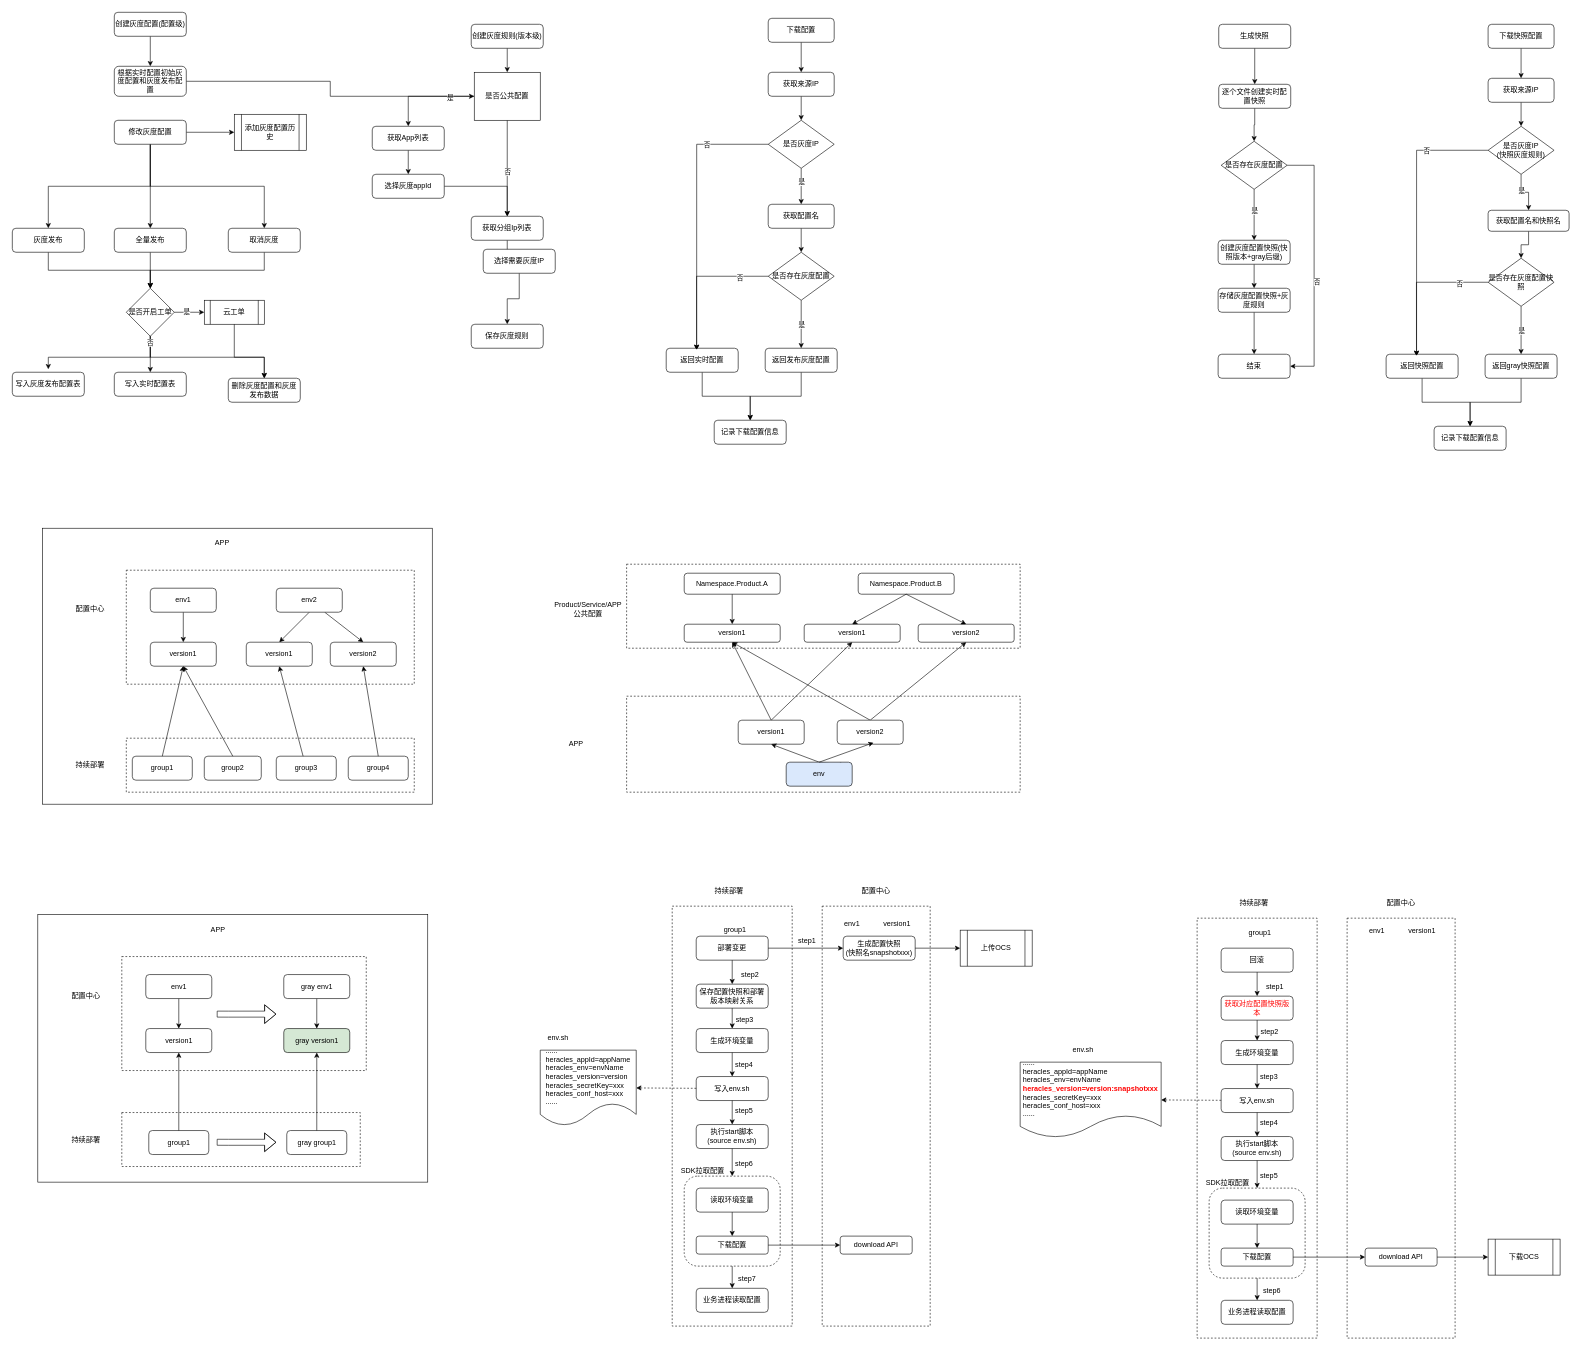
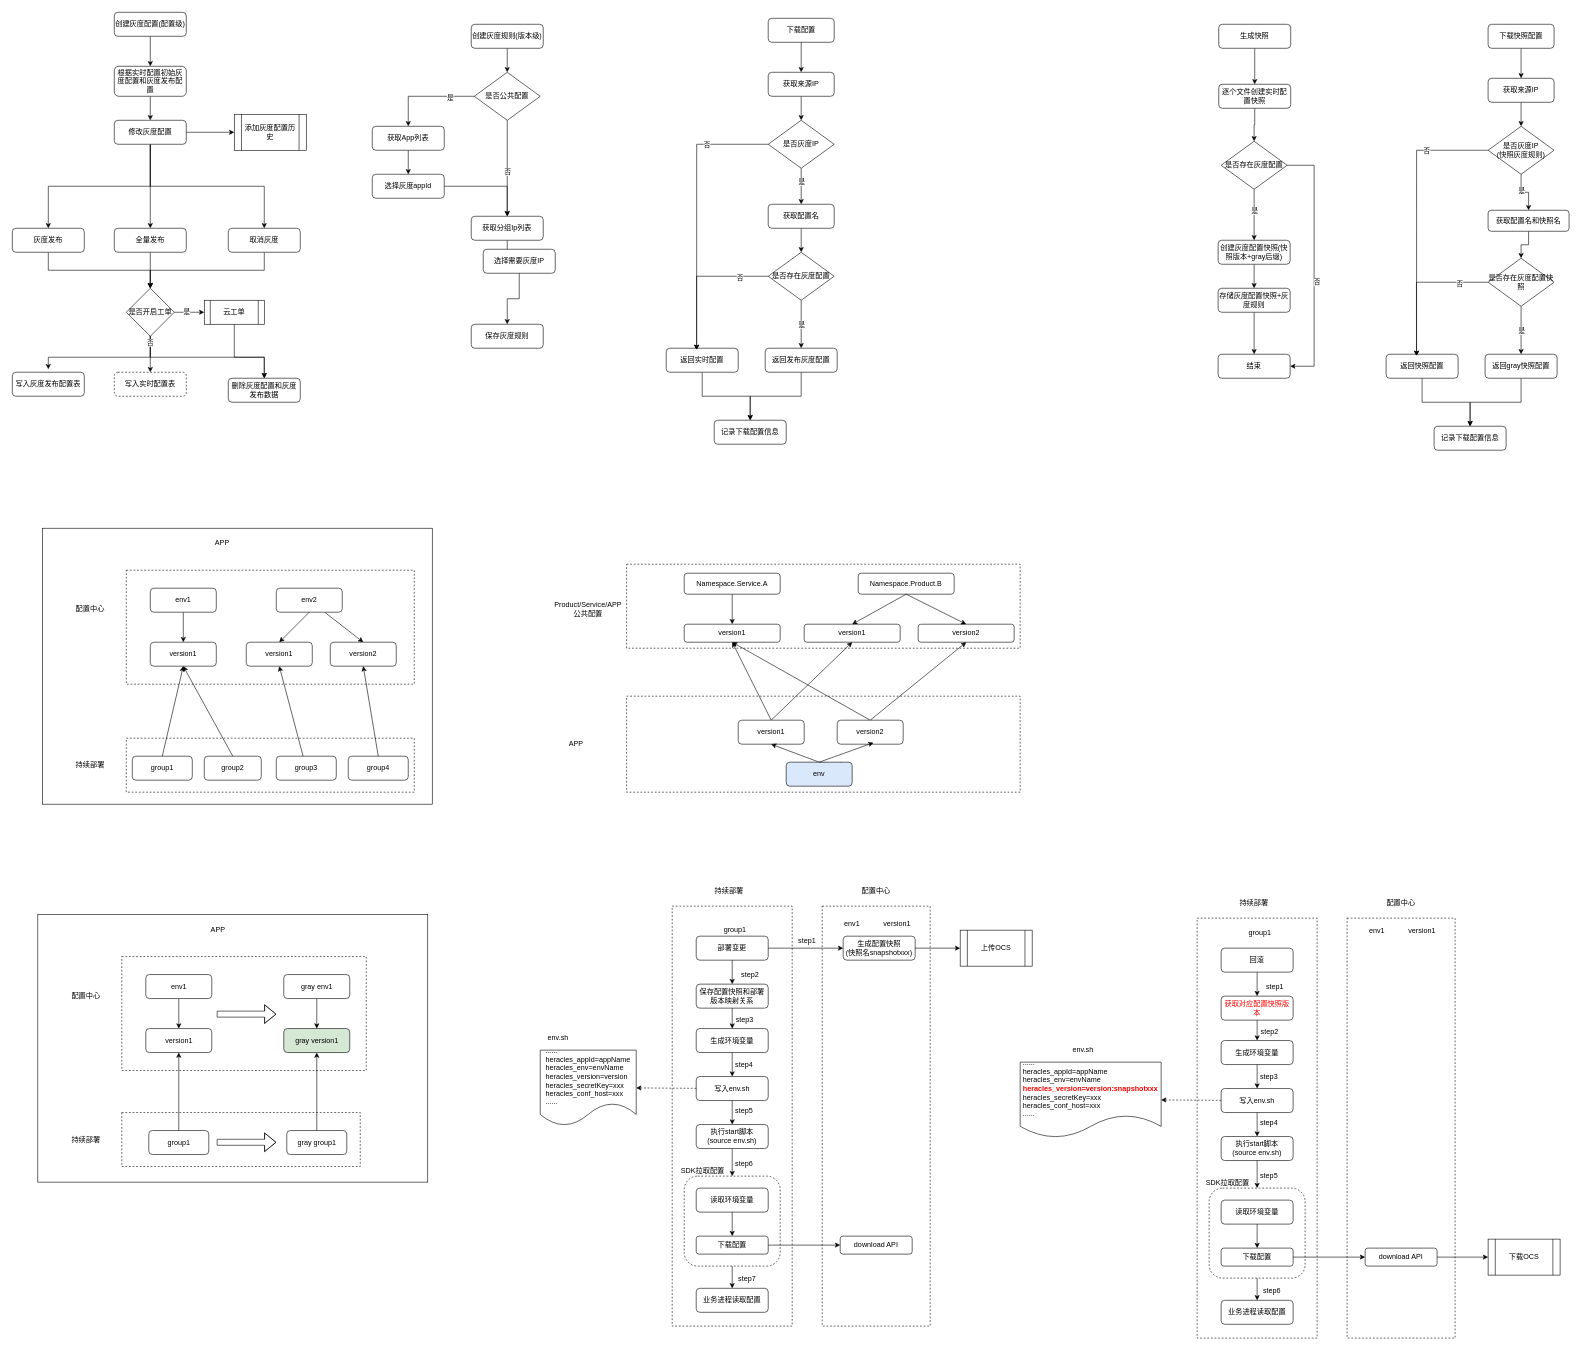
edge "根据实时配置初始灰度配置和灰度发布配置" -> "是否公共配置": now "根据实时配置初始灰度配置和灰度发布配置" -> "修改灰度配置"
node "是否公共配置": shape rectangle -> diamond
node "写入实时配置表": style solid -> dashed
node "Namespace.Product.A": label "Namespace.Product.A" -> "Namespace.Service.A"
